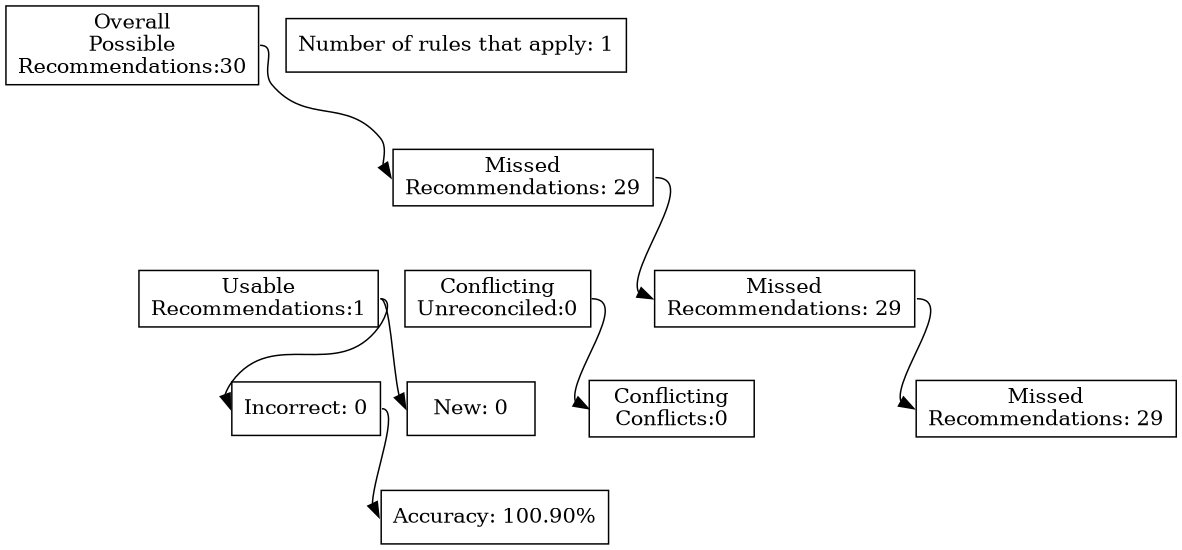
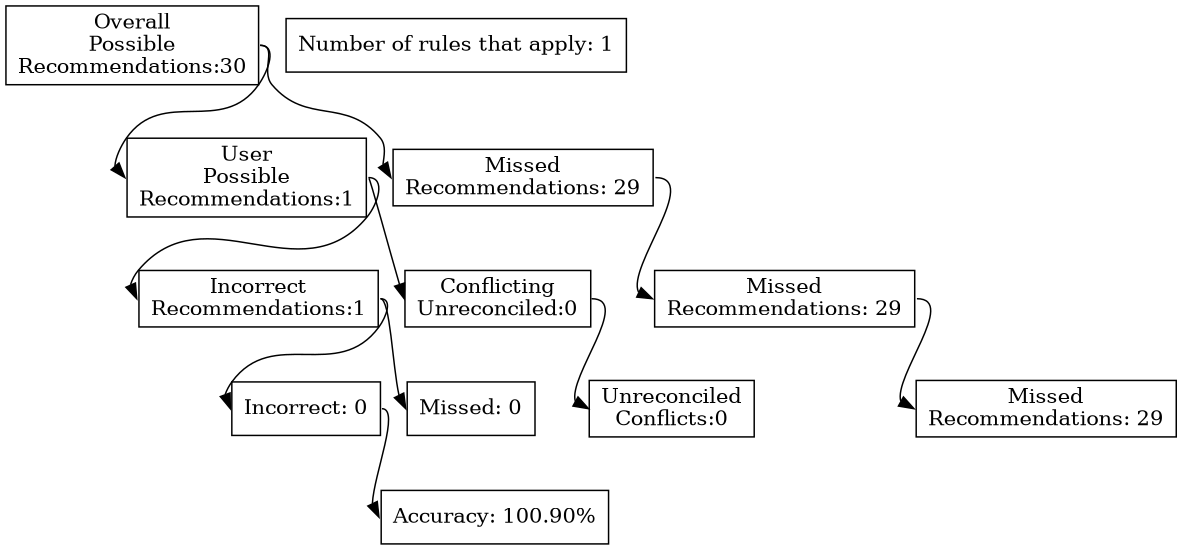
node "User Possible Recommendations:1": added
node "Usable Recommendations:1": label "Usable Recommendations:1" -> "Incorrect Recommendations:1"
node "New: 0": label "New: 0" -> "Missed: 0"
node "Conflicting Conflicts:0": label "Conflicting Conflicts:0" -> "Unreconciled Conflicts:0"
